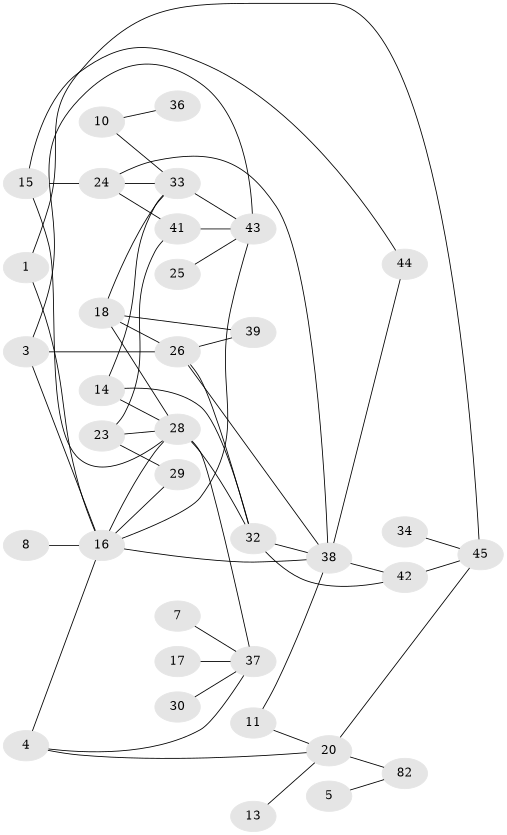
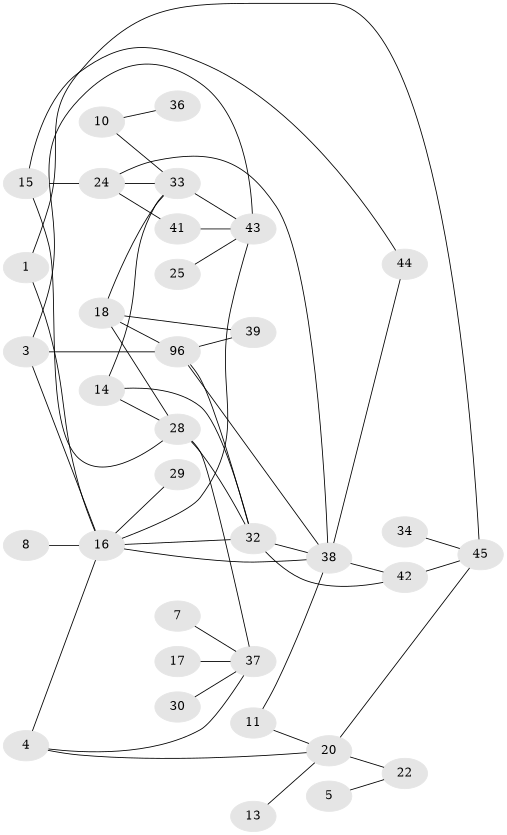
node "26": label "26" -> "96"
node "23": removed
edge "28" -- "16": now "32" -- "16"
node "82": label "82" -> "22"
